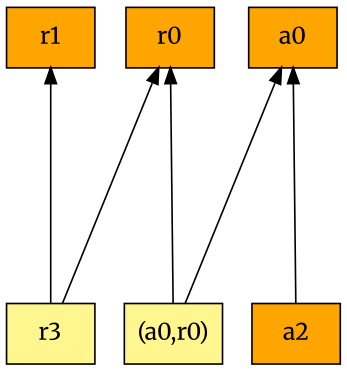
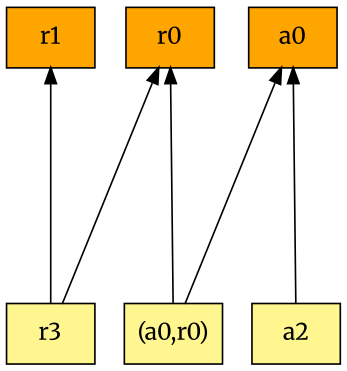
node "a2": fillcolor orange -> khaki1
